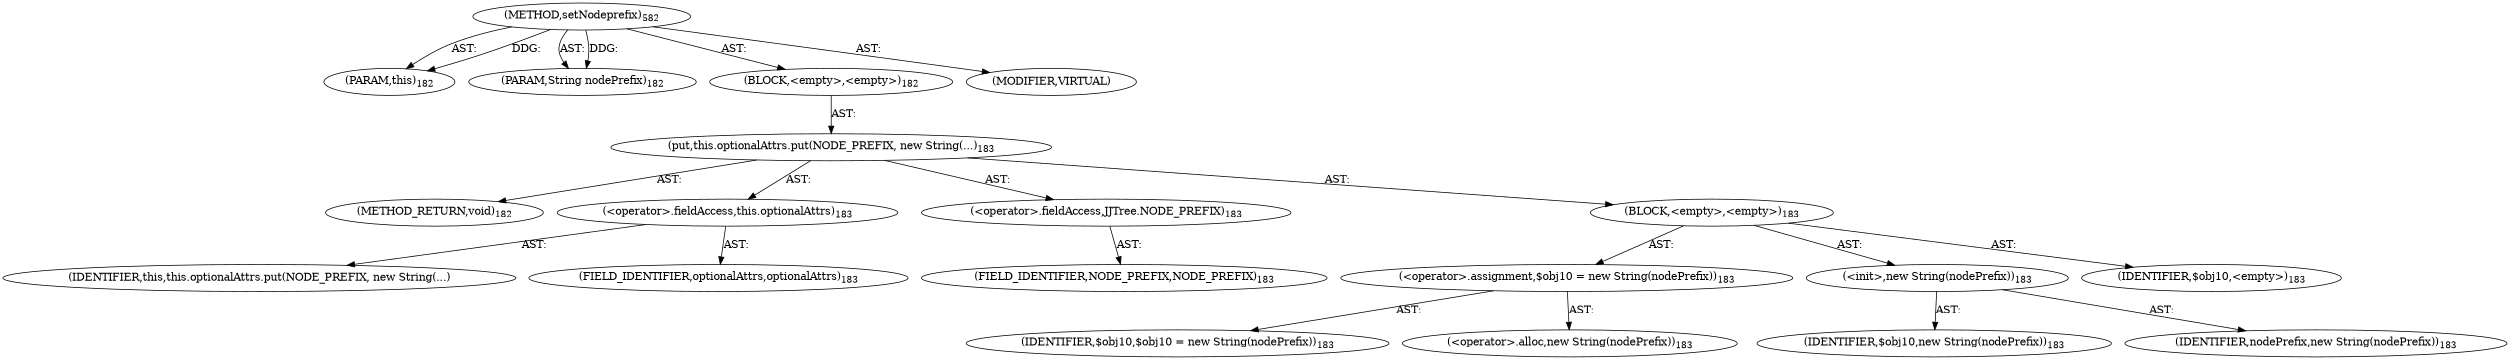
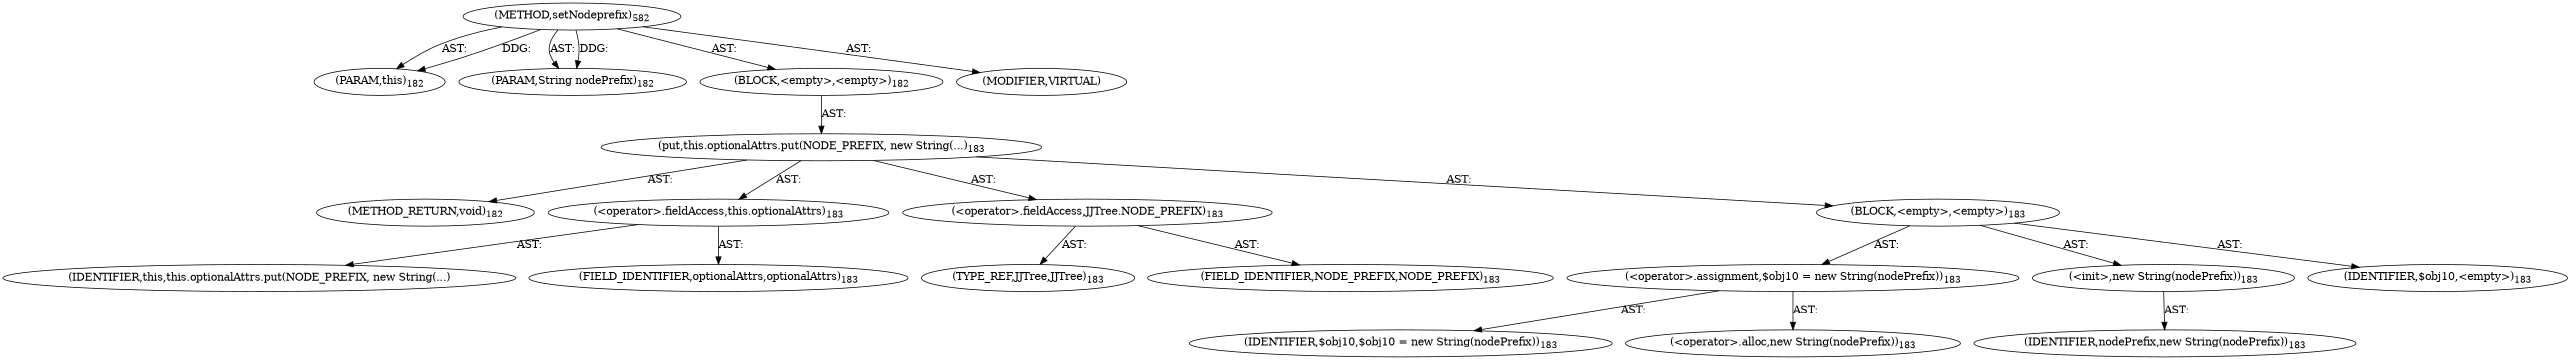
node "(TYPE_REF,JJTree,JJTree)": added
node "(IDENTIFIER,$obj10,new String(nodePrefix))": removed
